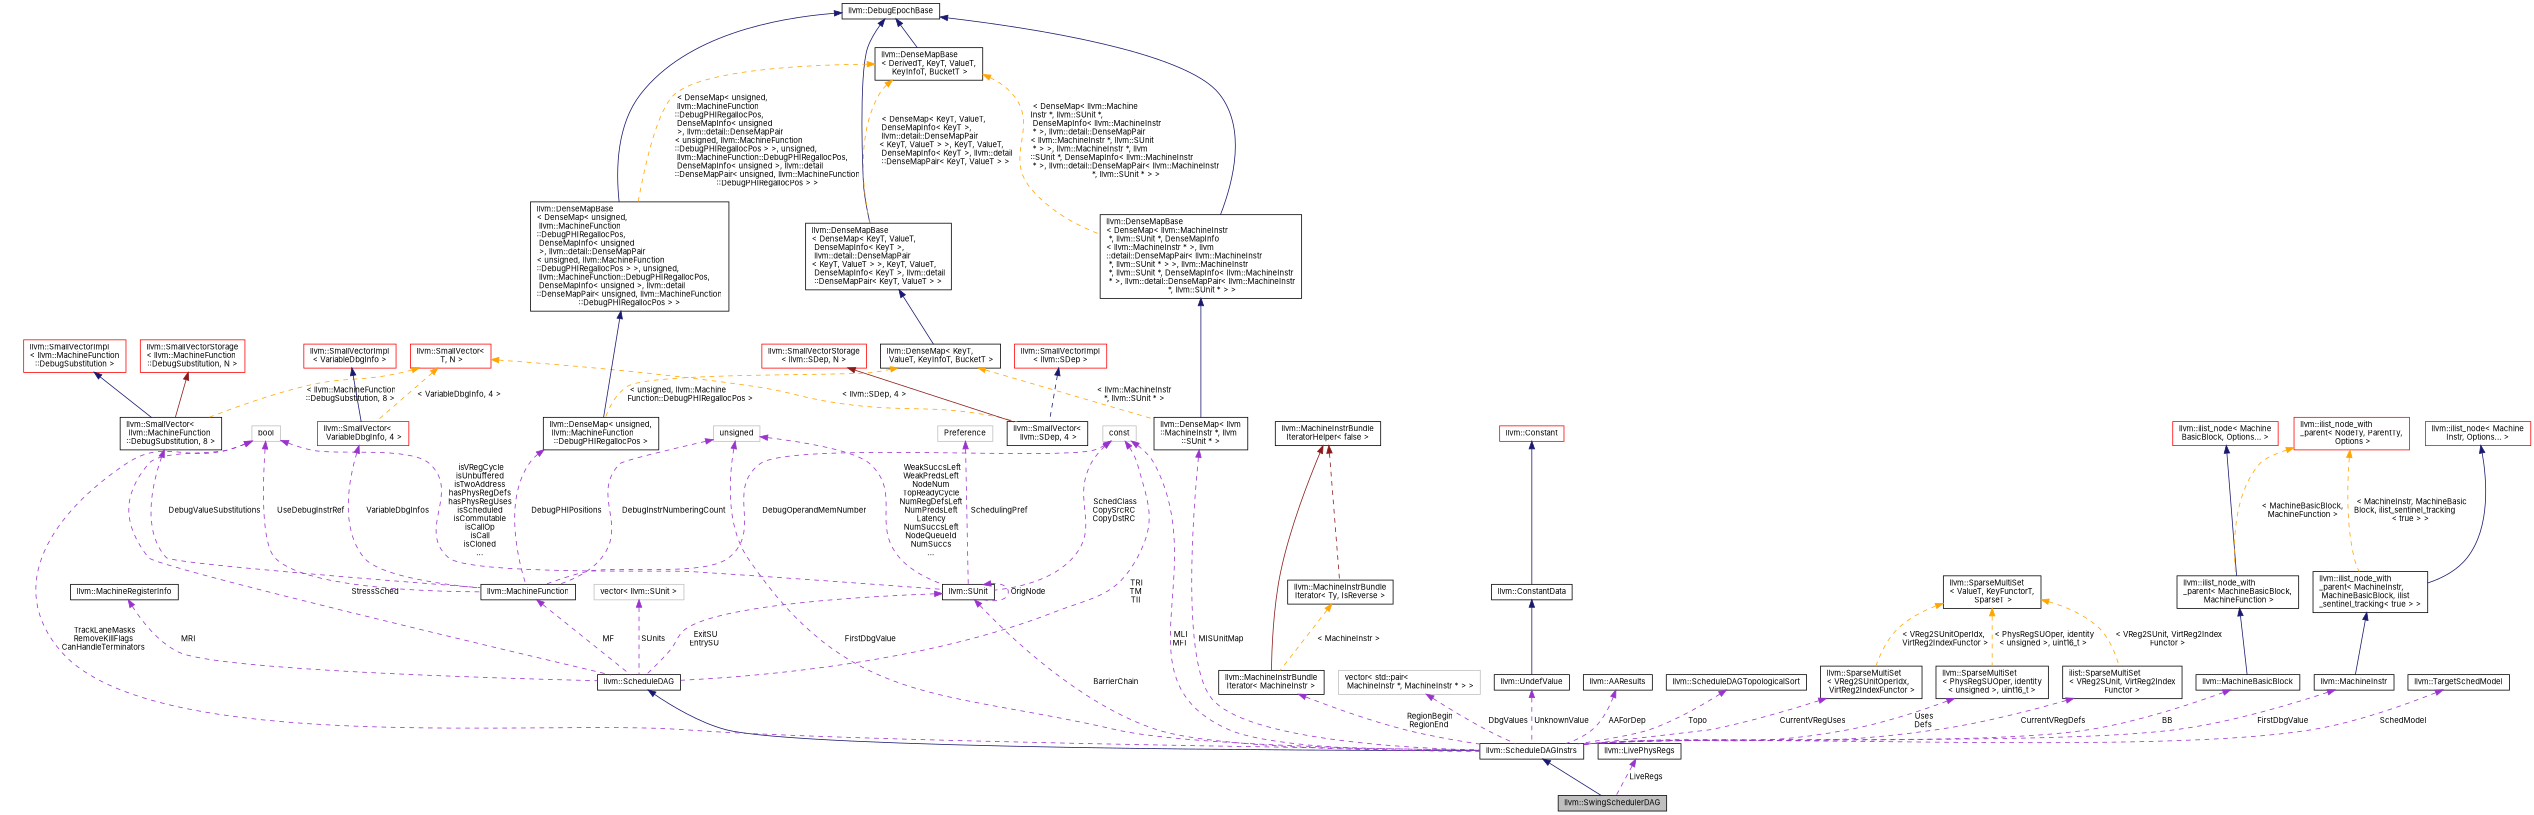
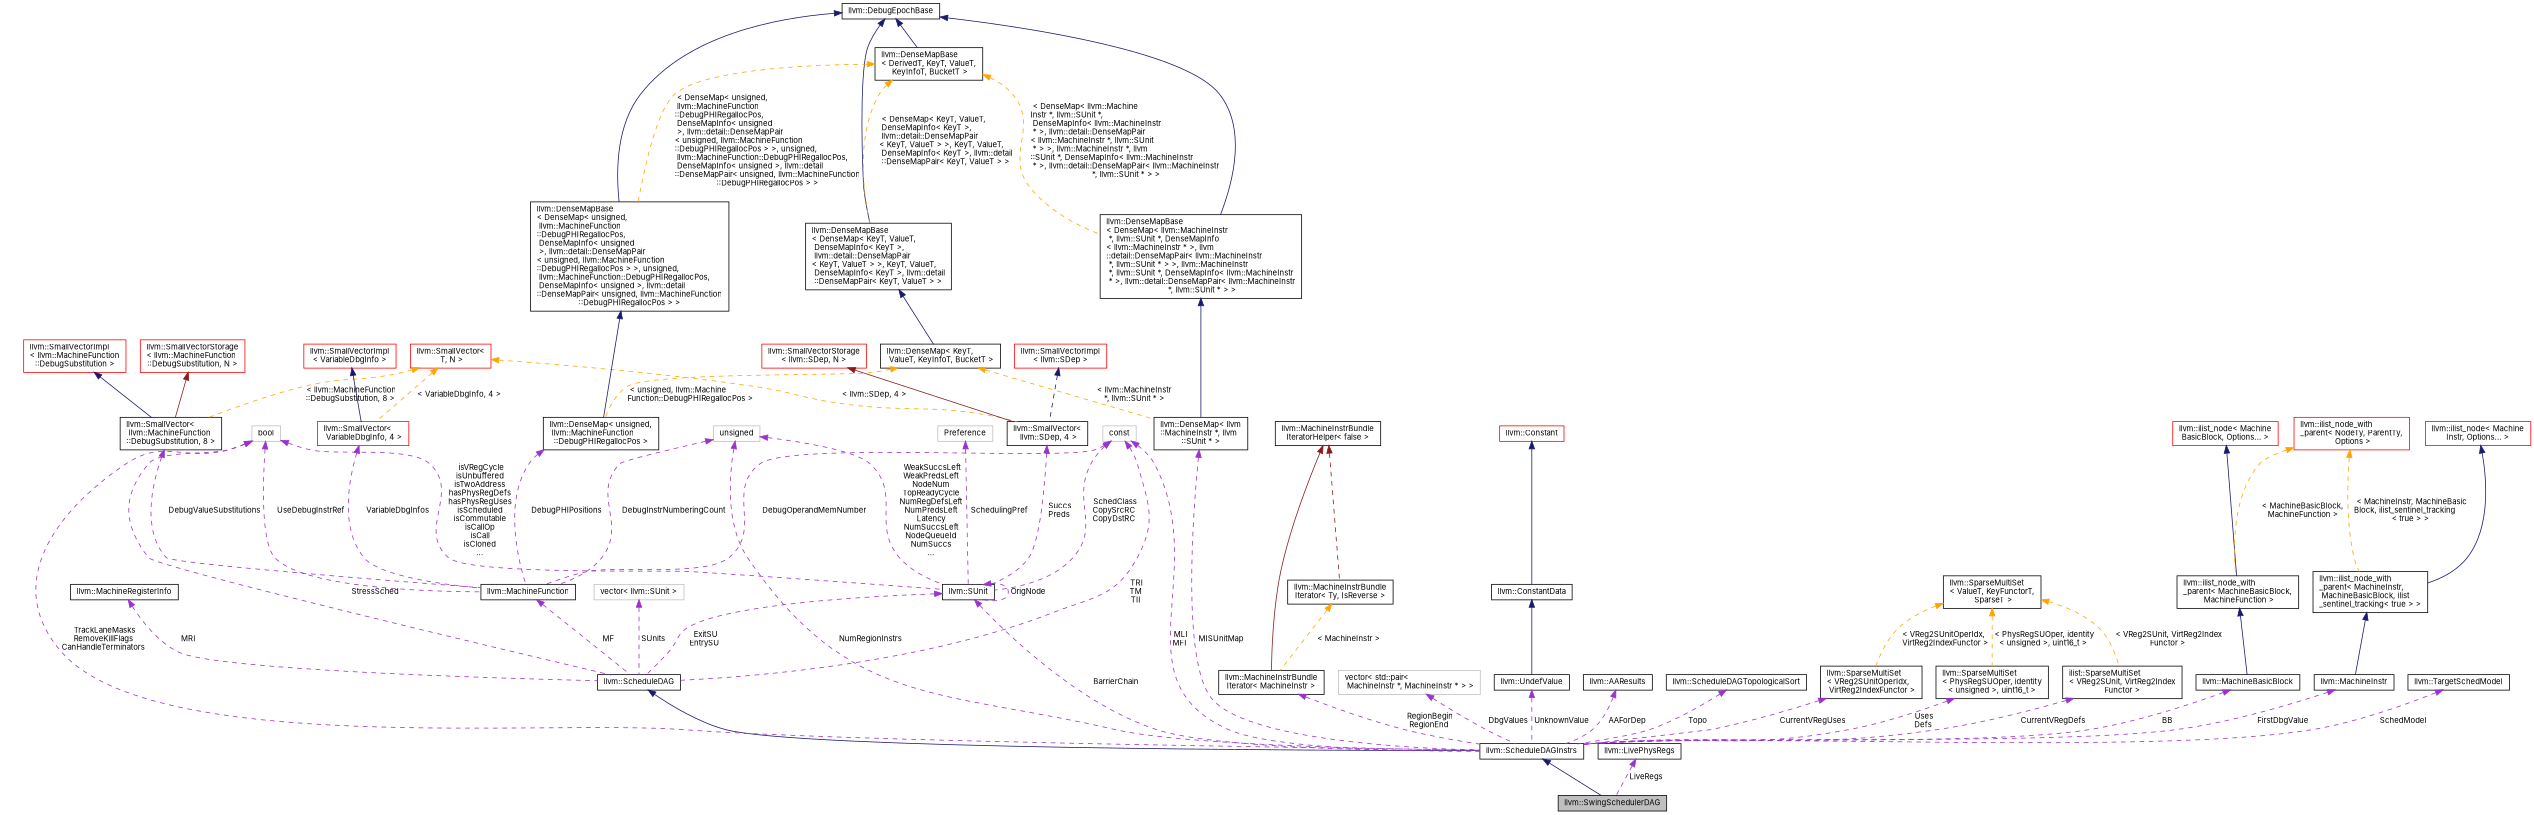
edge "llvm::SUnit" -> "llvm::SmallVector< llvm::SDep, 4 >": added, label "Succs Preds"
edge "llvm::ScheduleDAGInstrs" -> "unsigned": label " FirstDbgValue" -> " NumRegionInstrs"
